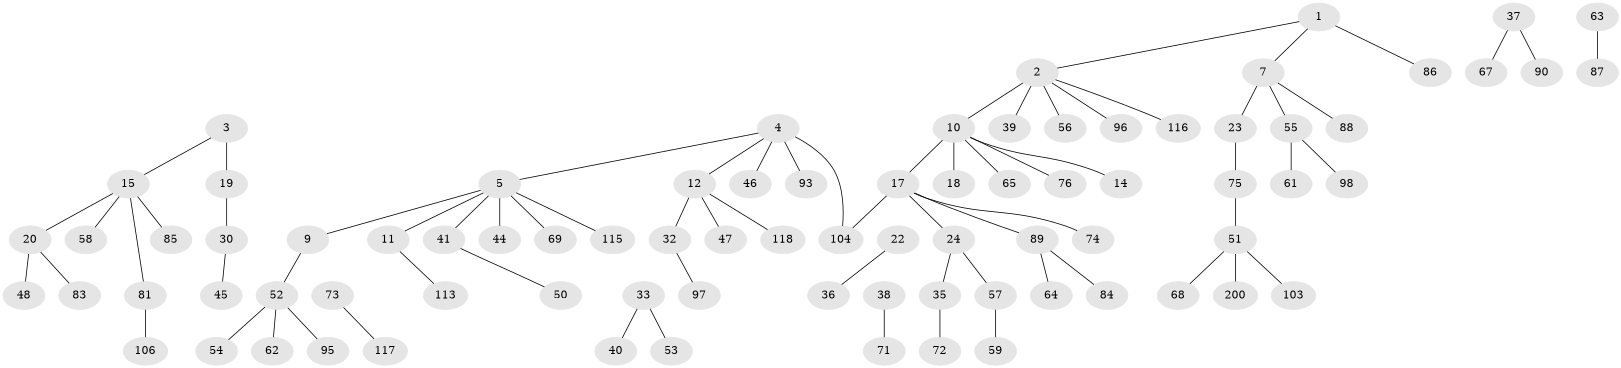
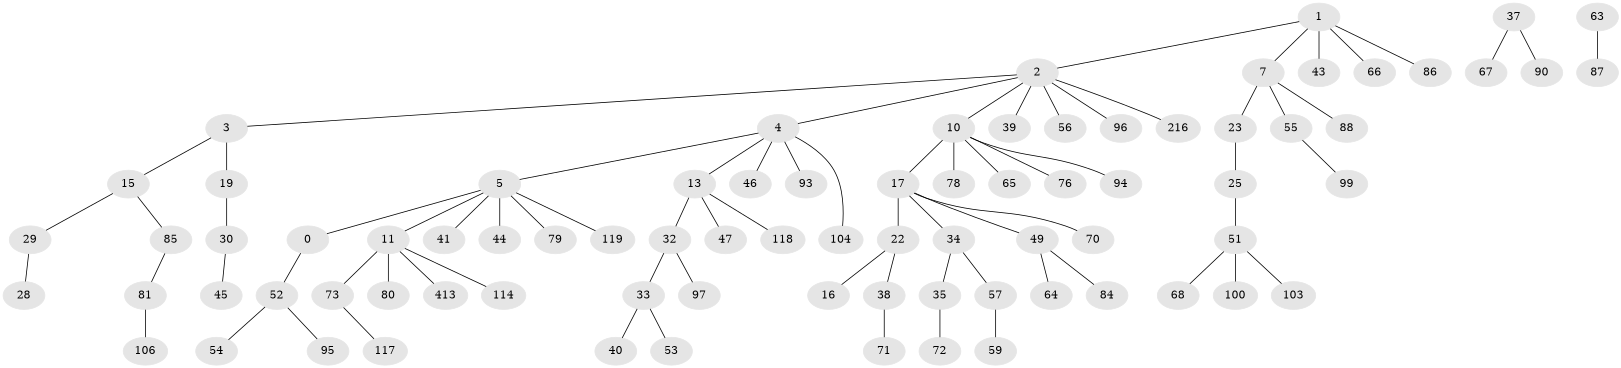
node "43": added
node "66": added
edge "2" -- "3": added
edge "2" -- "4": added
node "116": label "116" -> "216"
node "12": label "12" -> "13"
node "18": label "18" -> "78"
node "14": label "14" -> "94"
node "75": label "75" -> "25"
node "61": removed
node "98": label "98" -> "99"
edge "17" -- "104": now "17" -- "22"
node "20": label "20" -> "29"
node "58": removed
edge "15" -- "81": now "85" -- "81"
node "9": label "9" -> "0"
node "69": label "69" -> "79"
node "115": label "115" -> "119"
node "24": label "24" -> "34"
node "89": label "89" -> "49"
node "74": label "74" -> "70"
edge "11" -- "73": added
edge "32" -- "33": added
edge "22" -- "38": added
node "48": label "48" -> "28"
node "83": removed
node "80": added
node "113": label "113" -> "413"
node "114": added
node "50": removed
node "36": label "36" -> "16"
node "200": label "200" -> "100"
node "62": removed
